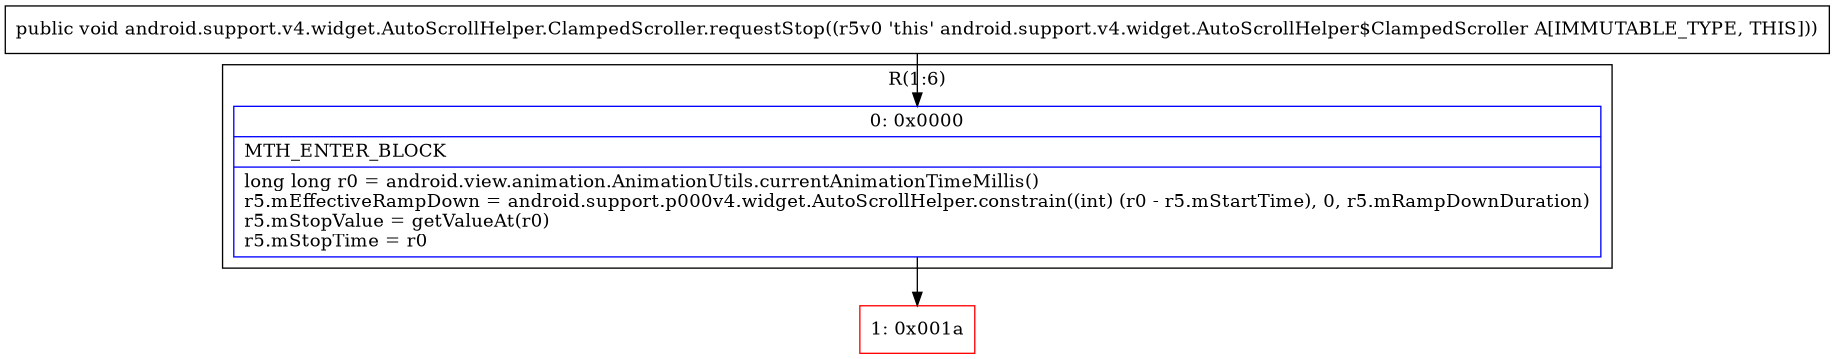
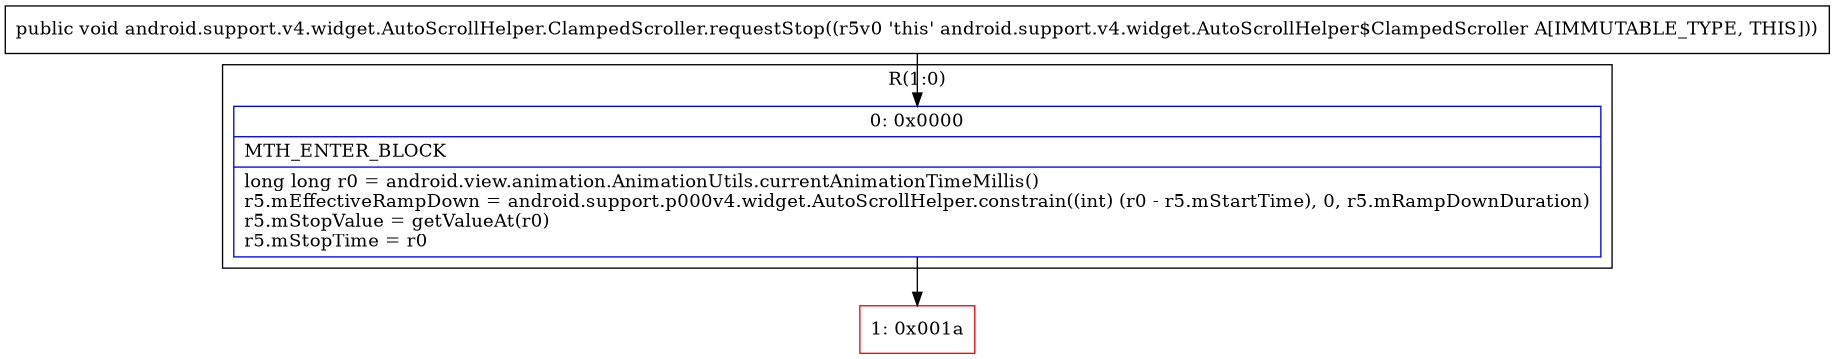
cluster "R(1:6)": label "R(1:6)" -> "R(1:0)"
